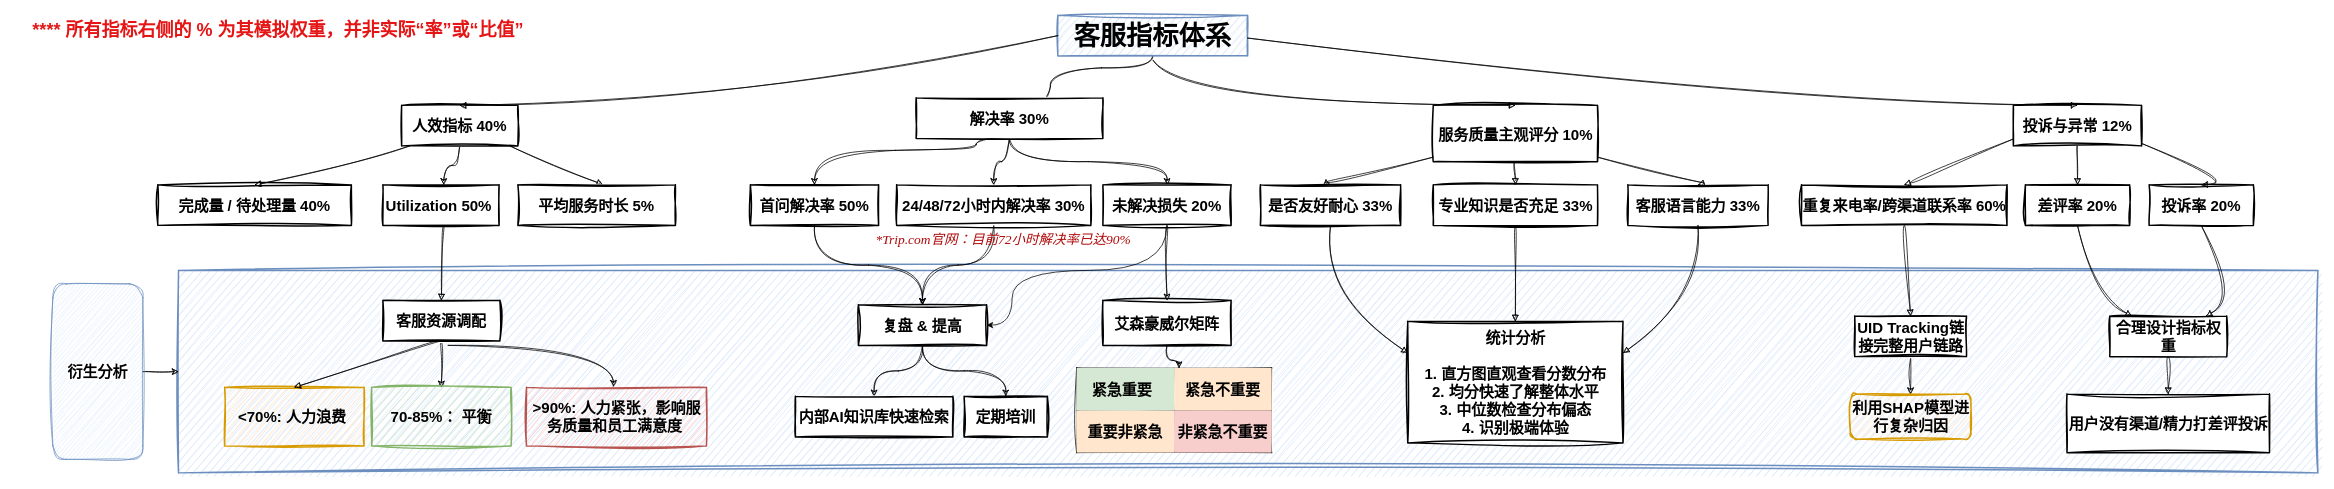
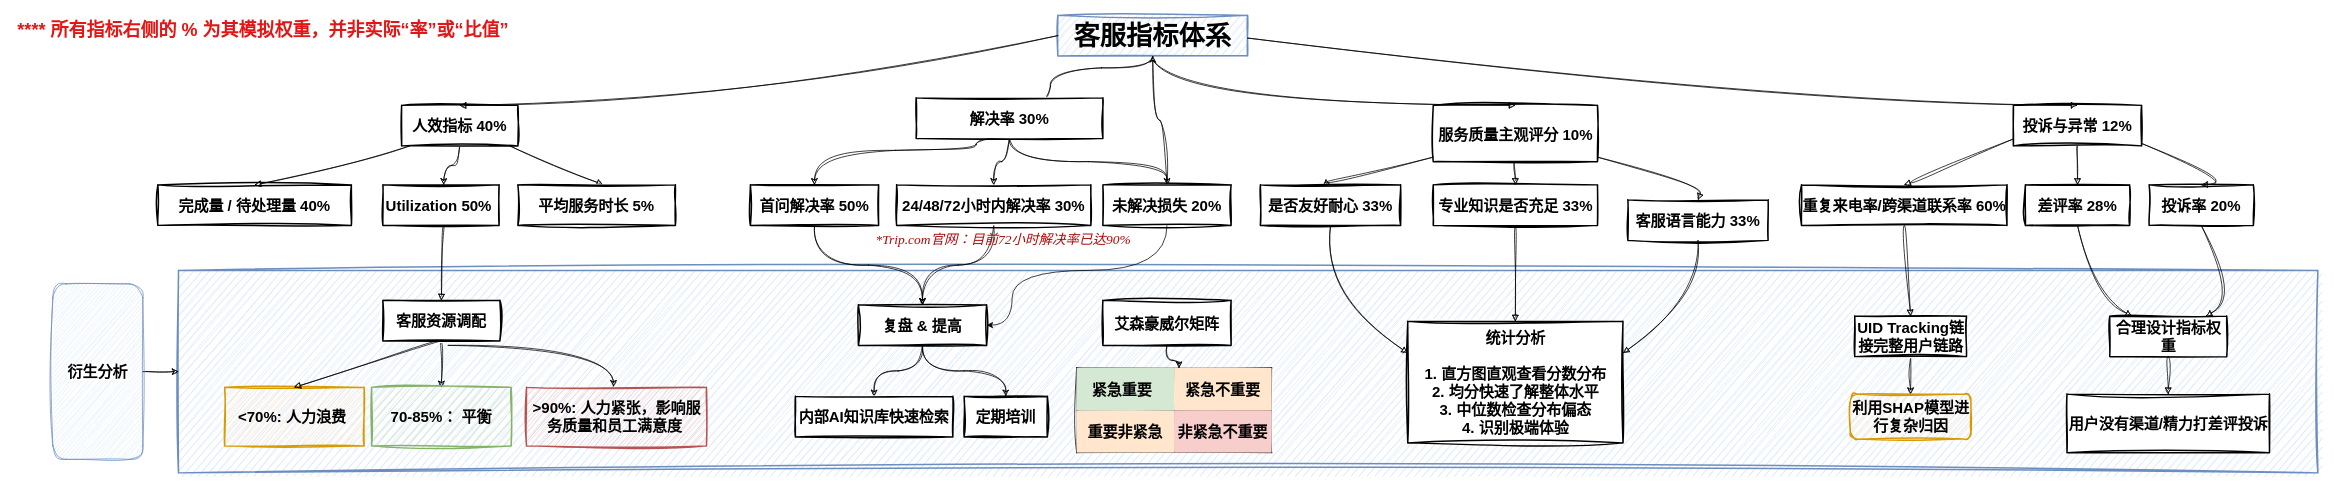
node "**** 所有指标右侧的 % 为其模拟权重，并非实际“率”或“比值”": moved (278, 30) -> (263, 30)
node "客服语言能力 33%": moved (1698, 205) -> (1698, 220)
node "差评率 20%": label "差评率 20%" -> "差评率 28%"
edge "未解决损失 20%" -> "艾森豪威尔矩阵": now "未解决损失 20%" -> "客服指标体系"
